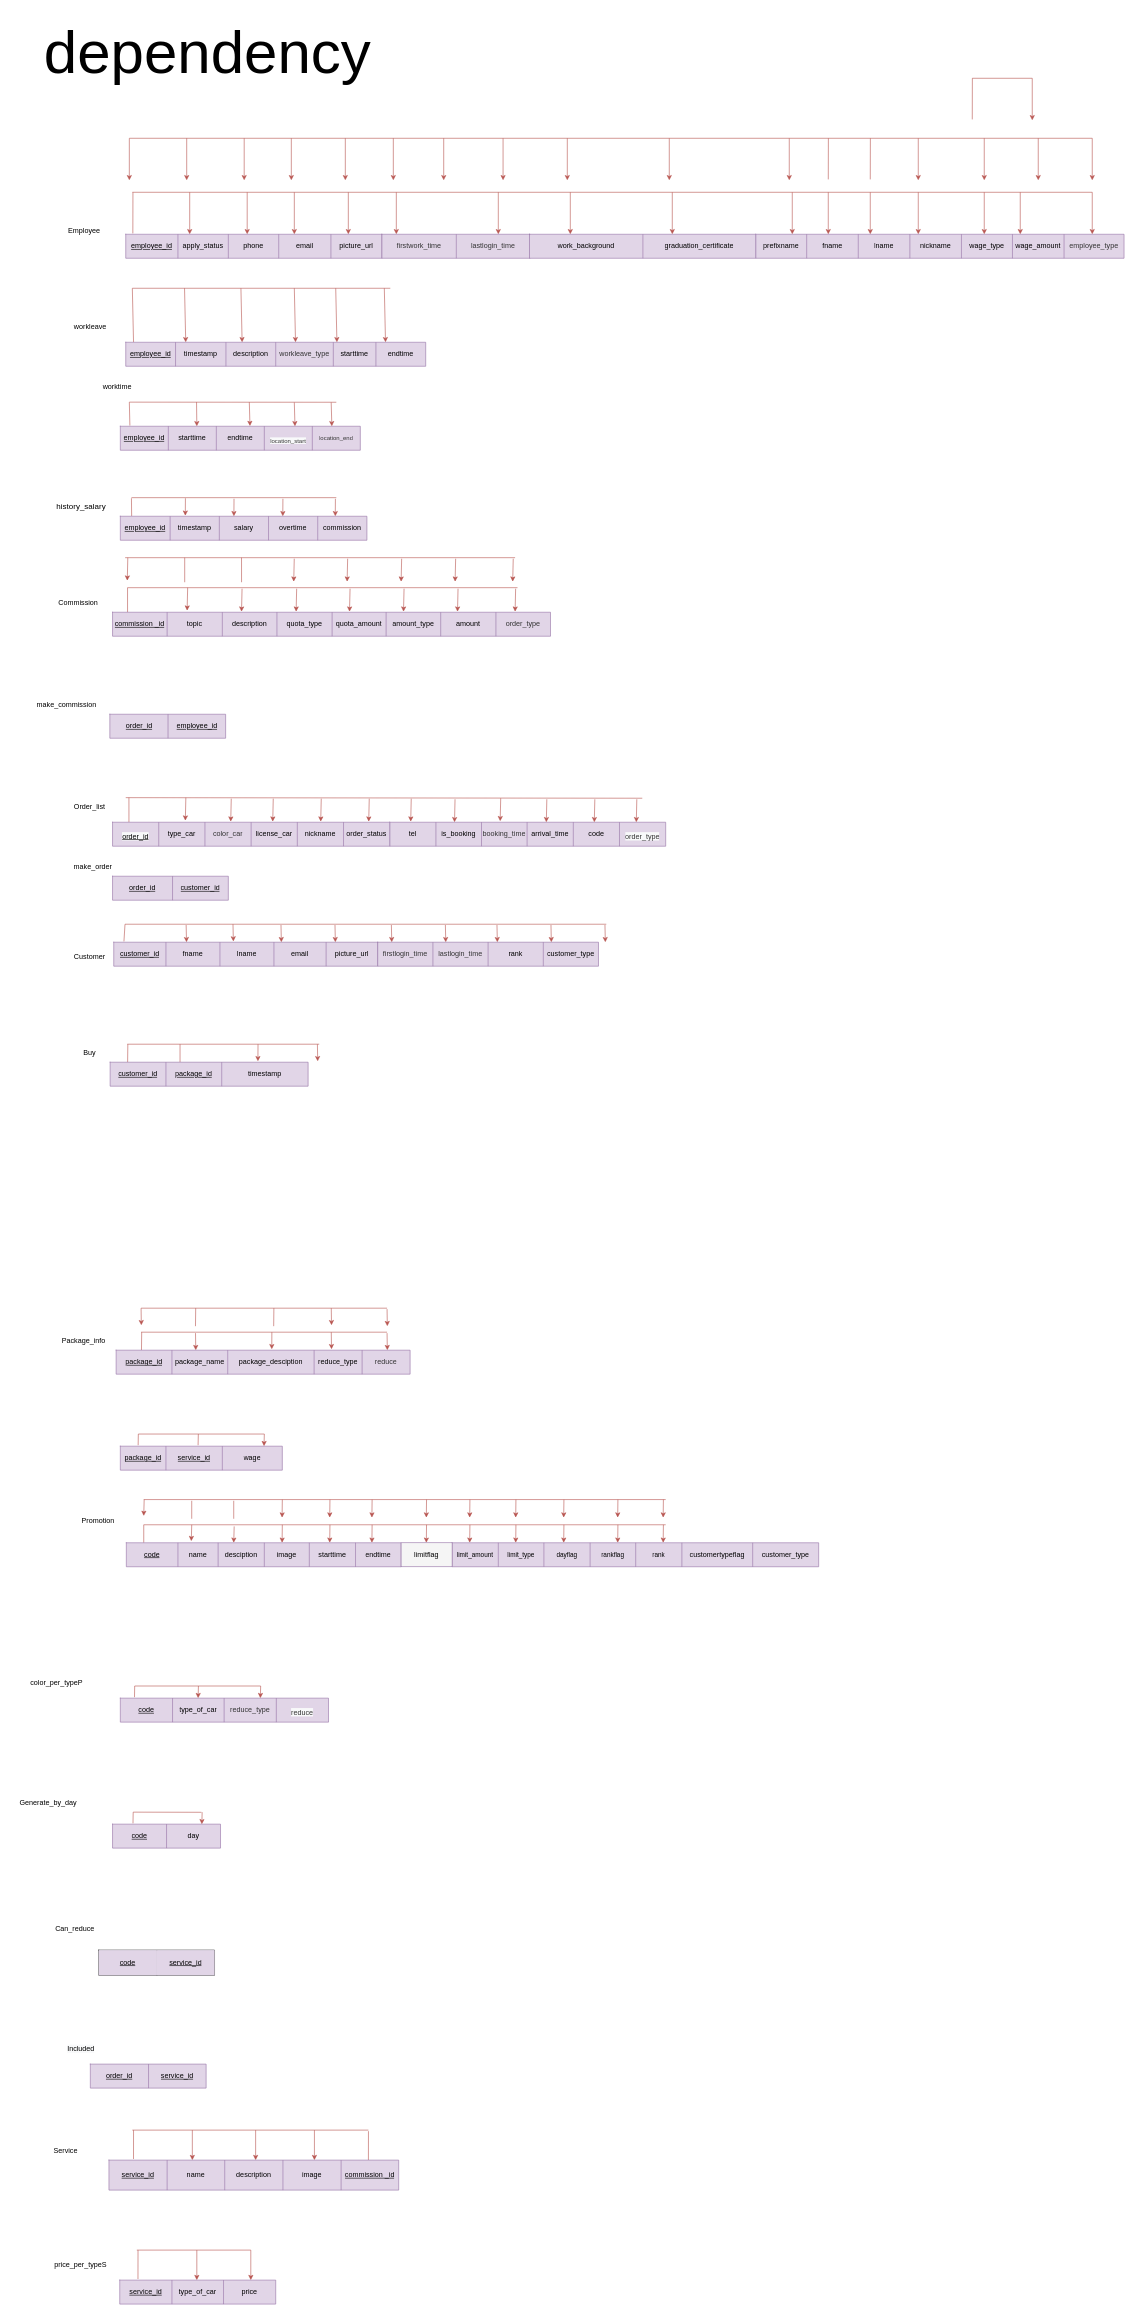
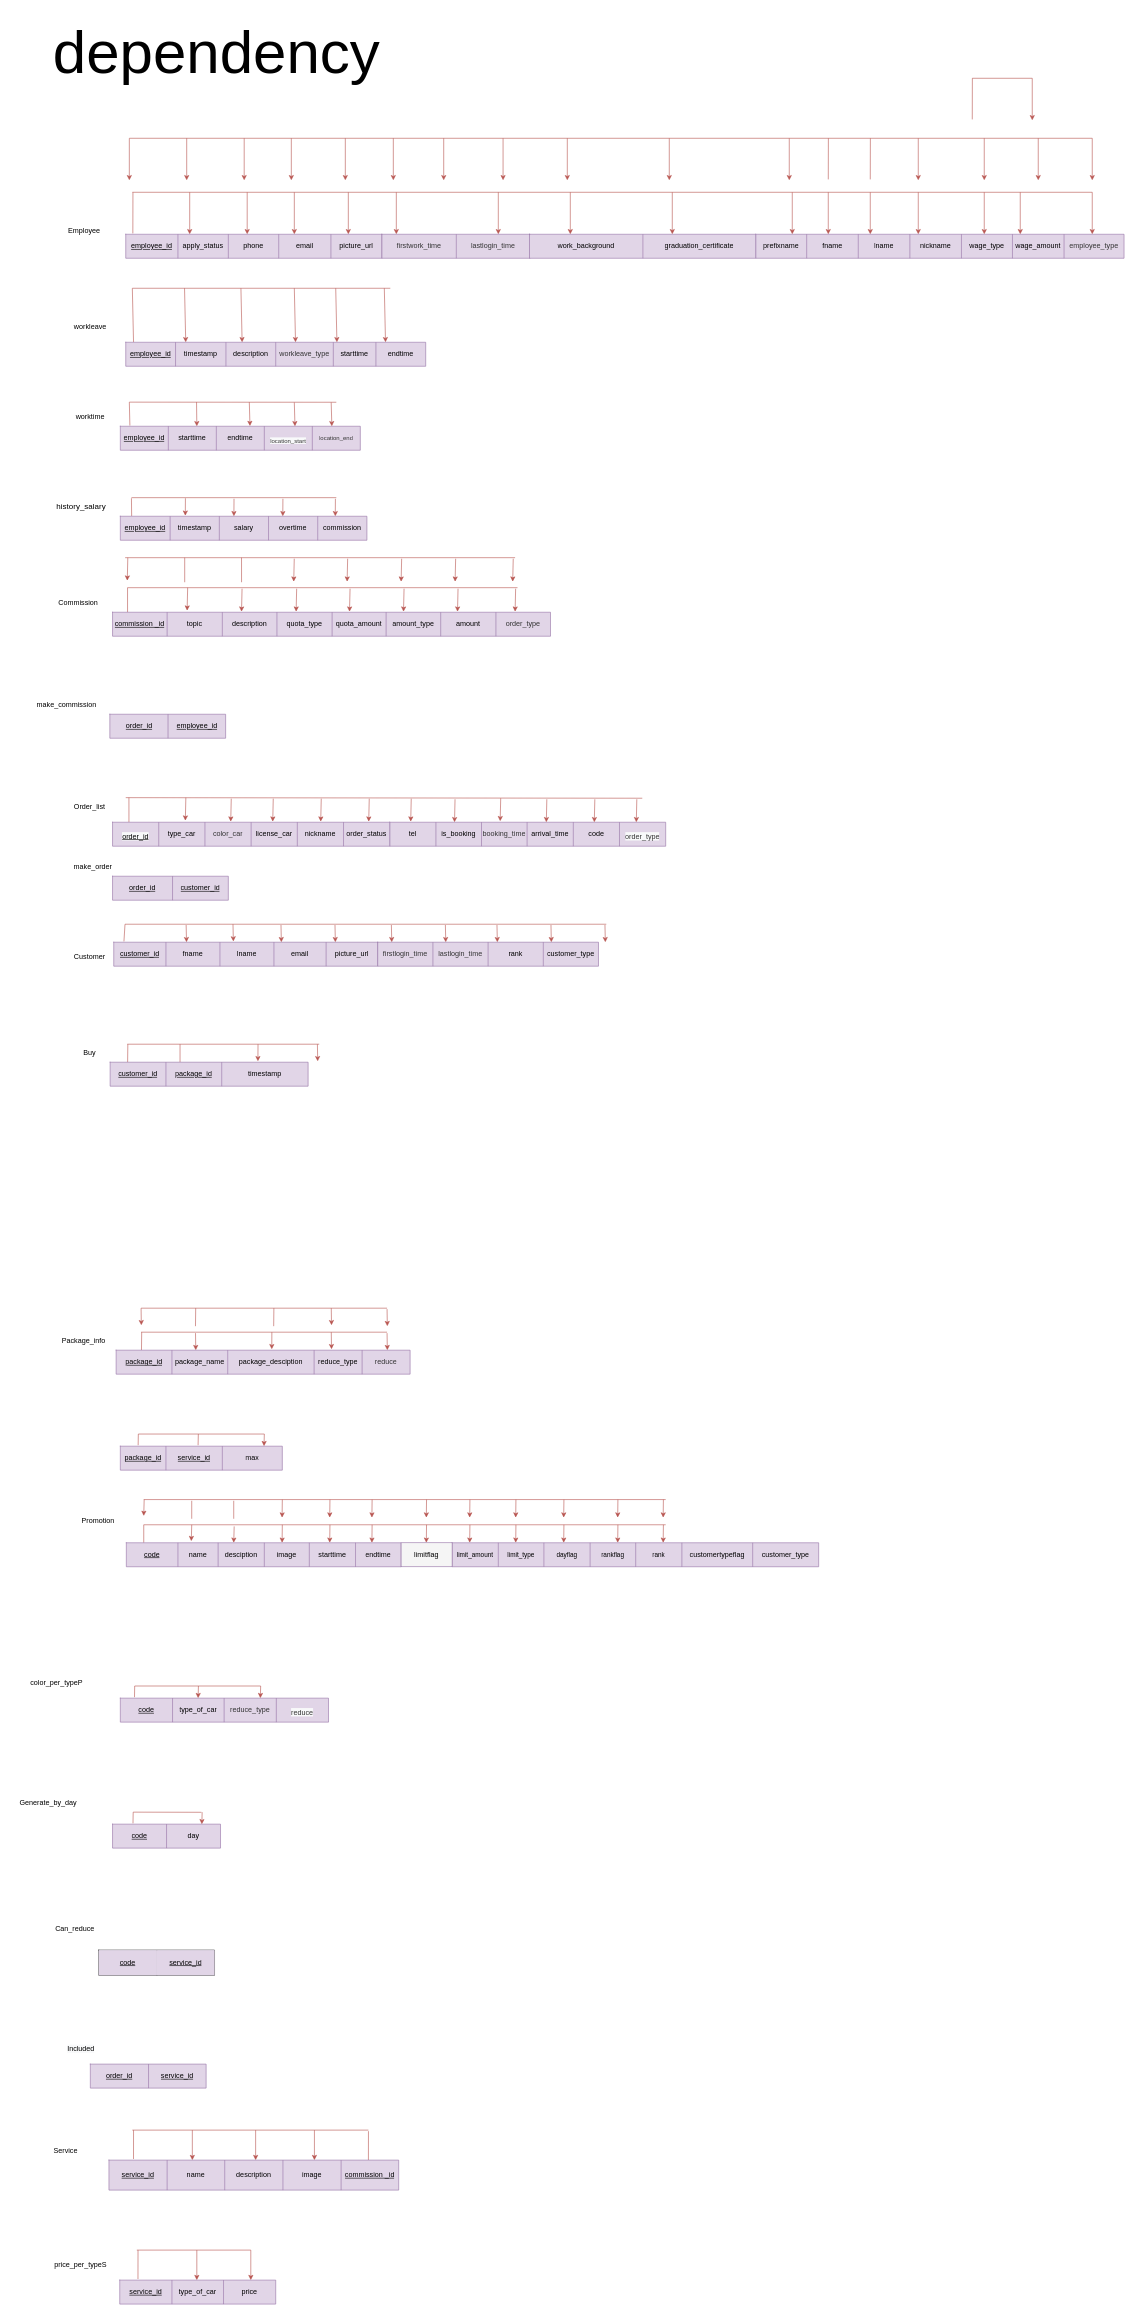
node "dependency": moved (207, 51) -> (216, 51)
node "worktime": moved (117, 387) -> (90, 417)
node "wage": label "wage" -> "max"
